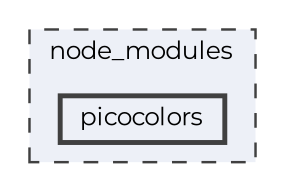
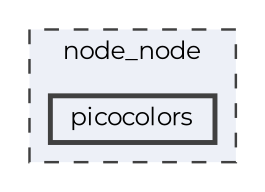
cluster "node_modules": label "node_modules" -> "node_node"
